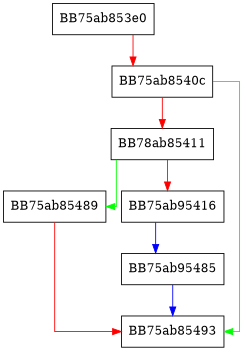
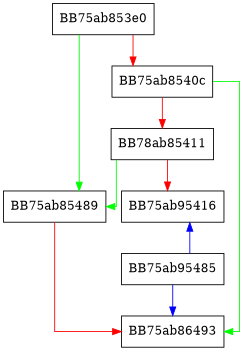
edge "BB75ab853e0" -> "BB75ab85489": added
edge "BB75ab95416" -> "BB75ab95485": reversed
node "BB75ab85493": label "BB75ab85493" -> "BB75ab86493"
